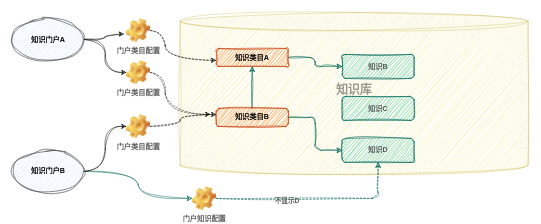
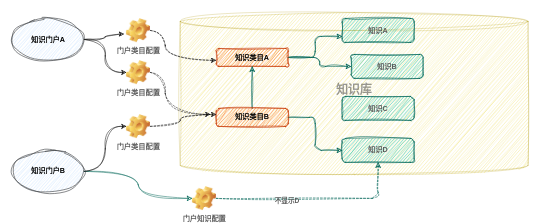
node "知识A": added
edge "知识类目A" -> "知识A": added
node "知识B": moved (378, 66) -> (387, 66)
